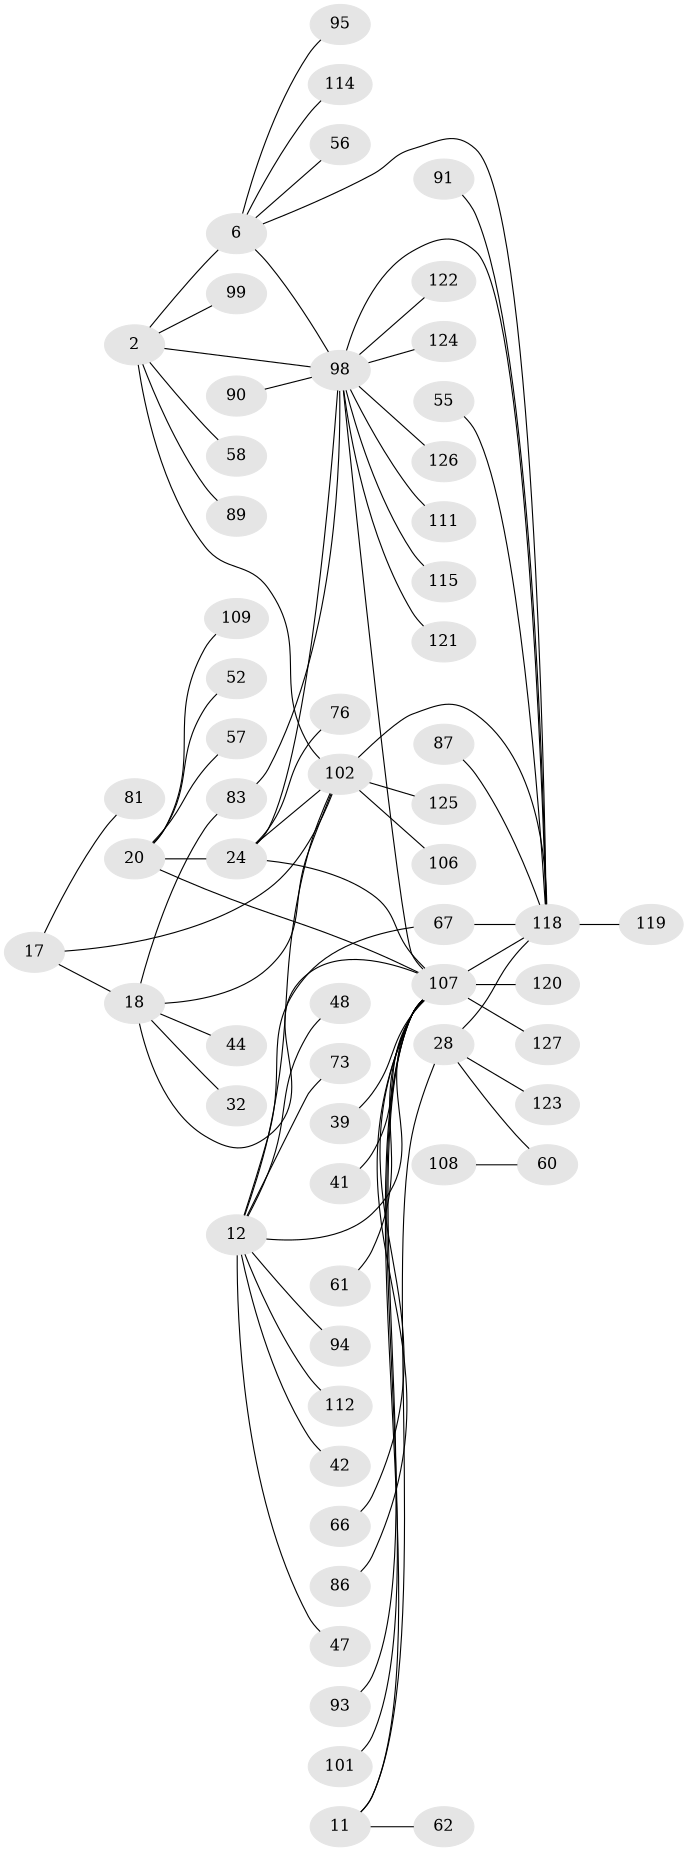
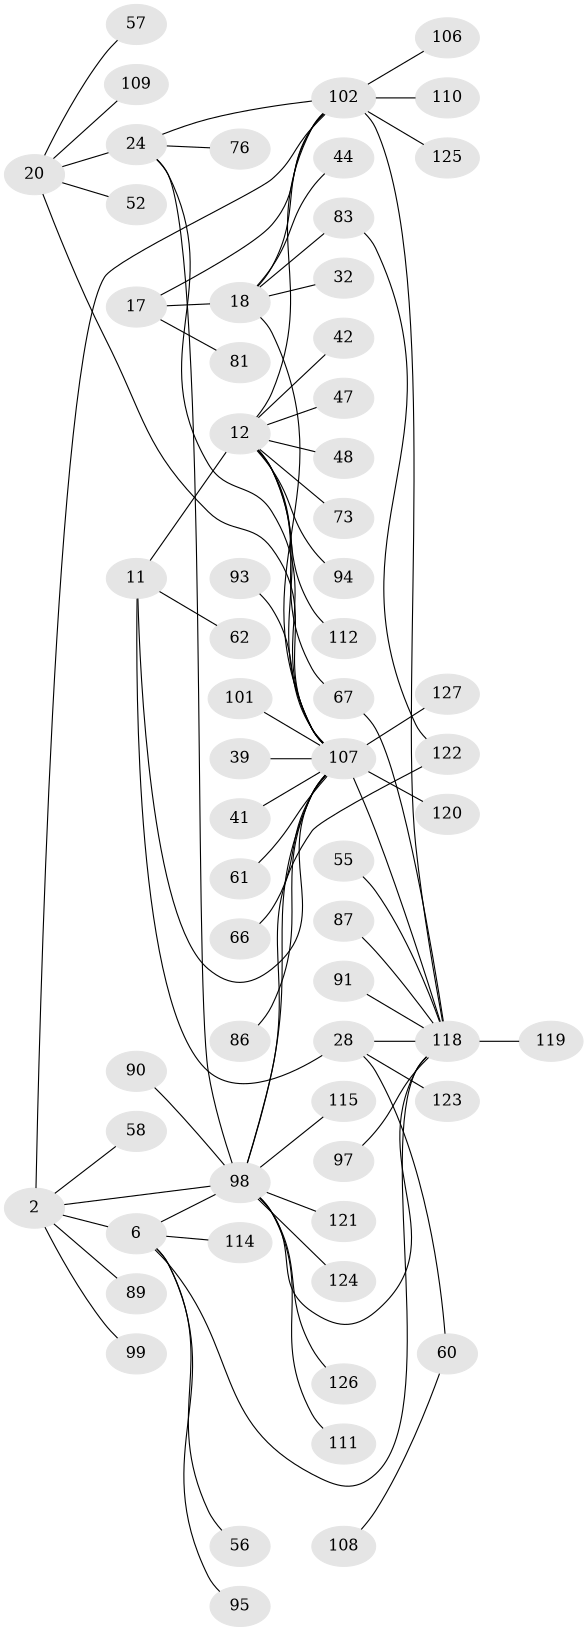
node "110": added
edge "12" -- "11": added
edge "98" -- "83": now "122" -- "83"
node "97": added
